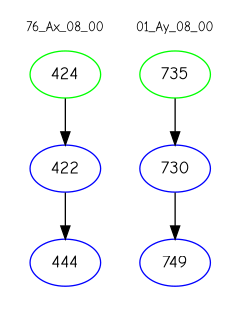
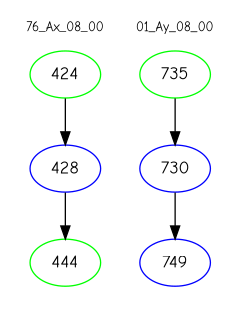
node "422": label "422" -> "428"
node "444": color blue -> green
